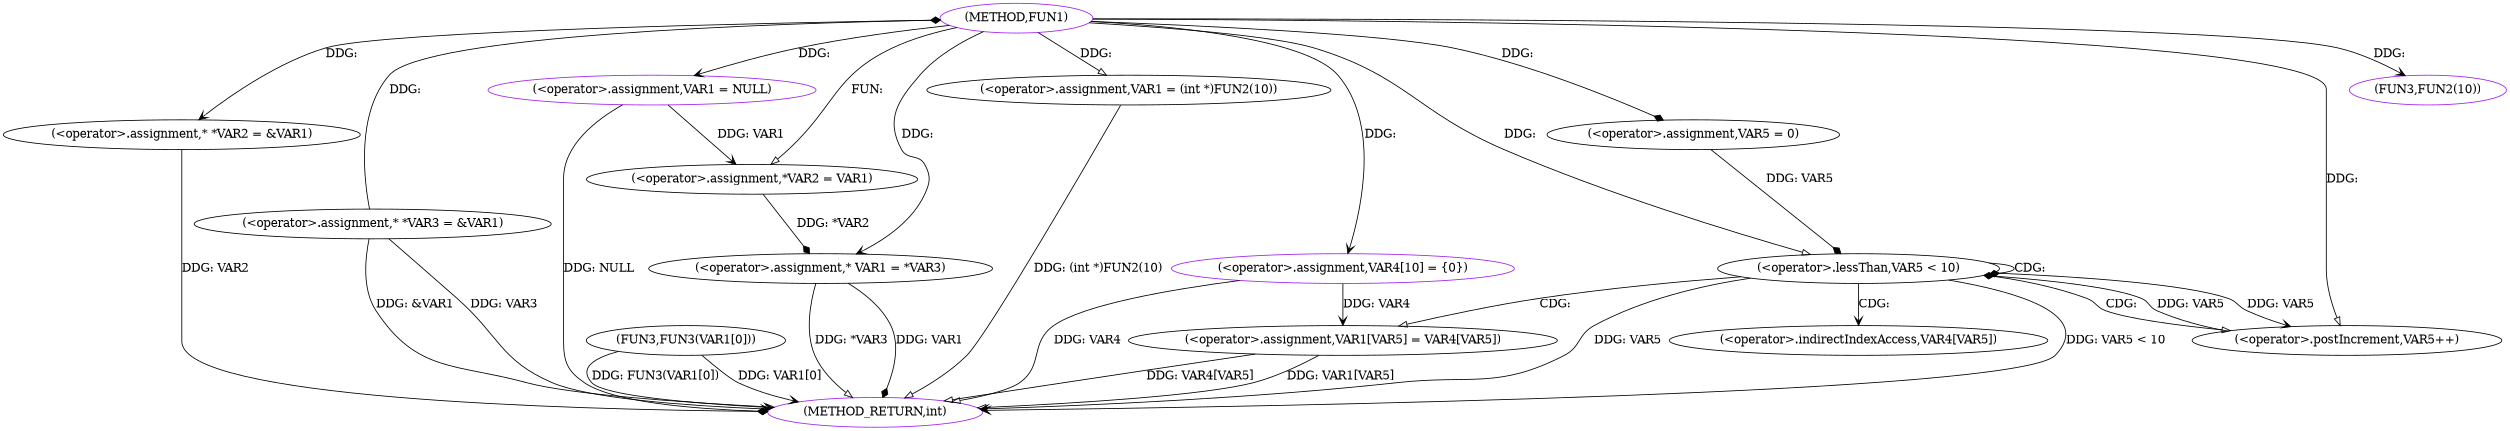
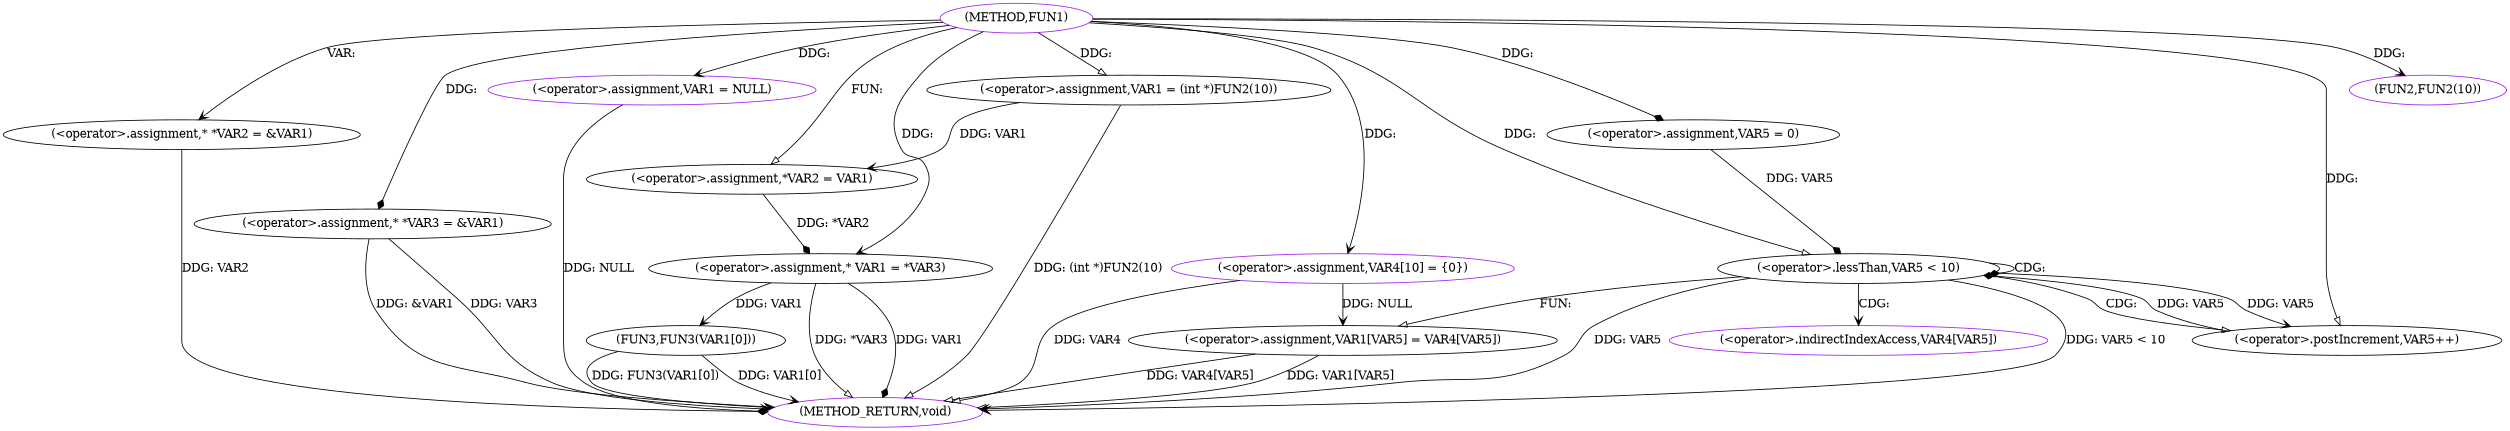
edge "(<operator>.assignment,* *VAR3 = &VAR1)" -> "(METHOD,FUN1)": reversed
edge "(METHOD,FUN1)" -> "(<operator>.assignment,* *VAR2 = &VAR1)": label "DDG: " -> "VAR: "
node "(FUN3,FUN2(10))": label "(FUN3,FUN2(10))" -> "(FUN2,FUN2(10))"
edge "(<operator>.assignment,VAR1 = NULL)" -> "(<operator>.assignment,*VAR2 = VAR1)": now "(<operator>.assignment,VAR1 = (int *)FUN2(10))" -> "(<operator>.assignment,*VAR2 = VAR1)"
edge "(<operator>.assignment,* VAR1 = *VAR3)" -> "(FUN3,FUN3(VAR1[0]))": added, label "DDG: VAR1"
edge "(<operator>.assignment,VAR4[10] = {0})" -> "(<operator>.assignment,VAR1[VAR5] = VAR4[VAR5])": label "DDG: VAR4" -> "DDG: NULL"
edge "(<operator>.lessThan,VAR5 < 10)" -> "(<operator>.assignment,VAR1[VAR5] = VAR4[VAR5])": label "CDG: " -> "FUN: "
node "(<operator>.indirectIndexAccess,VAR4[VAR5])": color black -> purple
node "(METHOD_RETURN,int)": label "(METHOD_RETURN,int)" -> "(METHOD_RETURN,void)"
